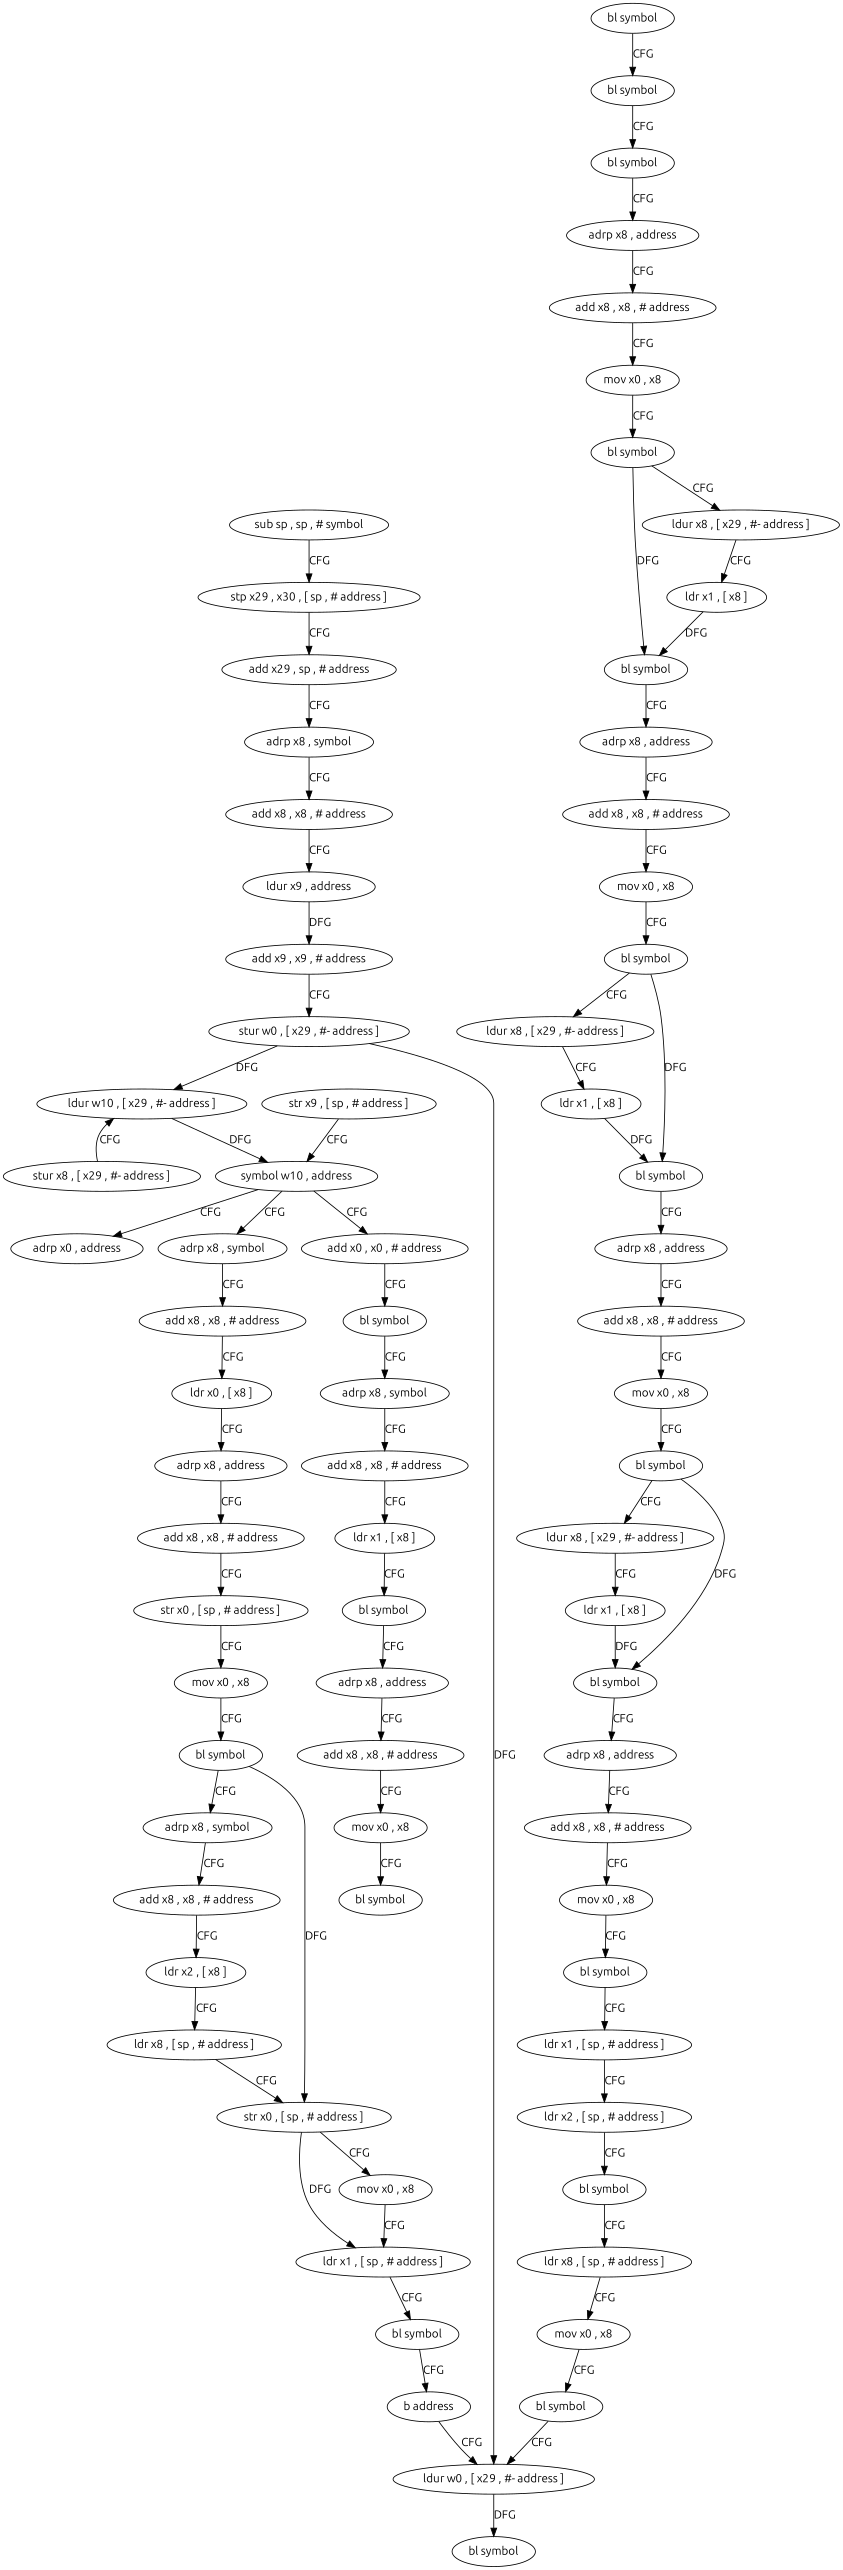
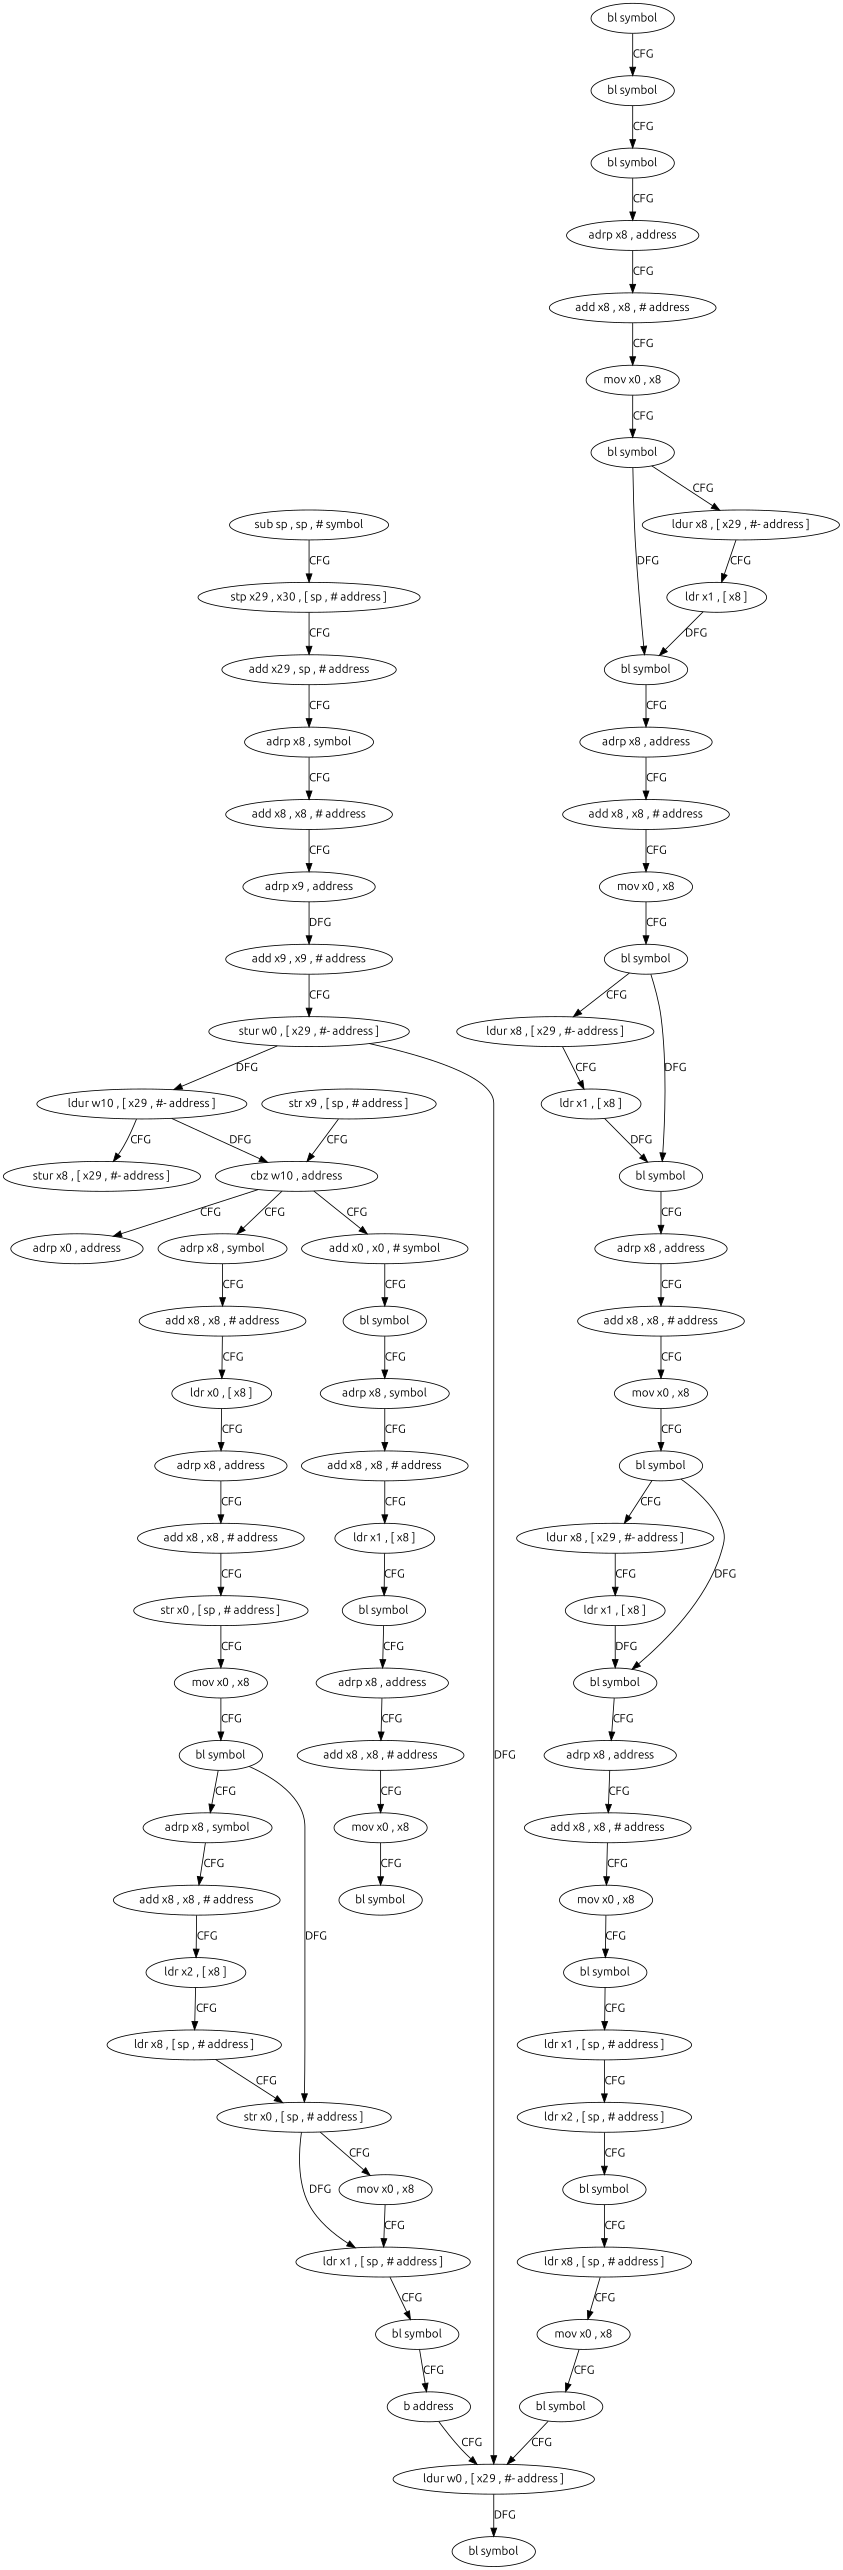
node "ldur x9 , address": label "ldur x9 , address" -> "adrp x9 , address"
edge "stur x8 , [ x29 , #- address ]" -> "ldur w10 , [ x29 , #- address ]": reversed
node "symbol w10 , address": label "symbol w10 , address" -> "cbz w10 , address"
node "add x0 , x0 , # address": label "add x0 , x0 , # address" -> "add x0 , x0 , # symbol"
